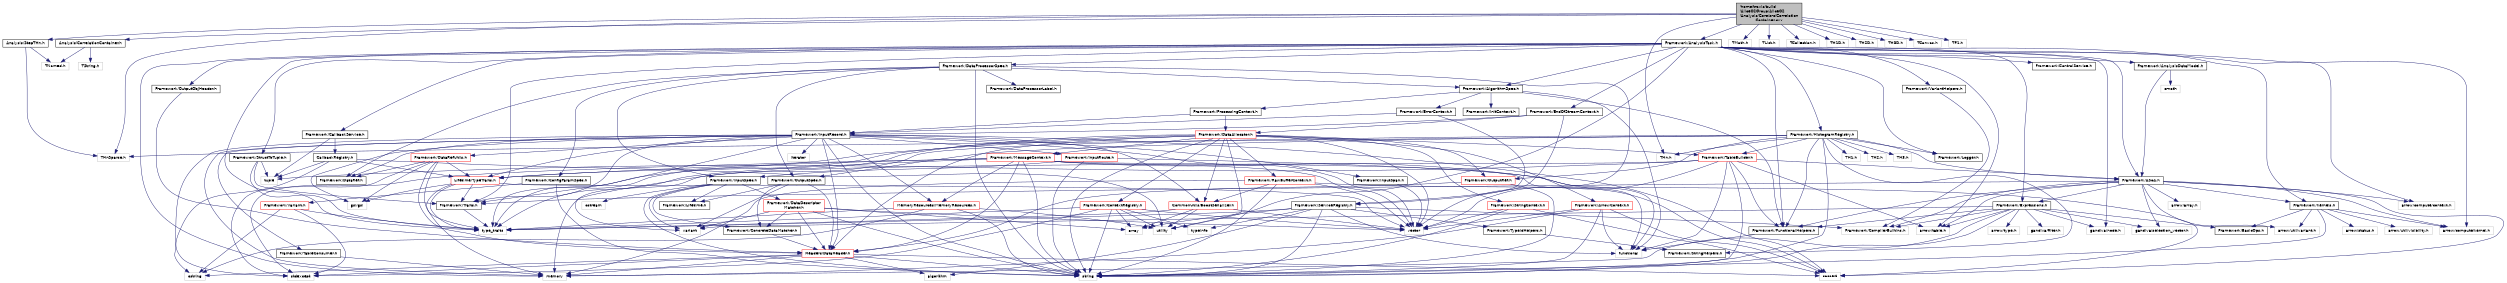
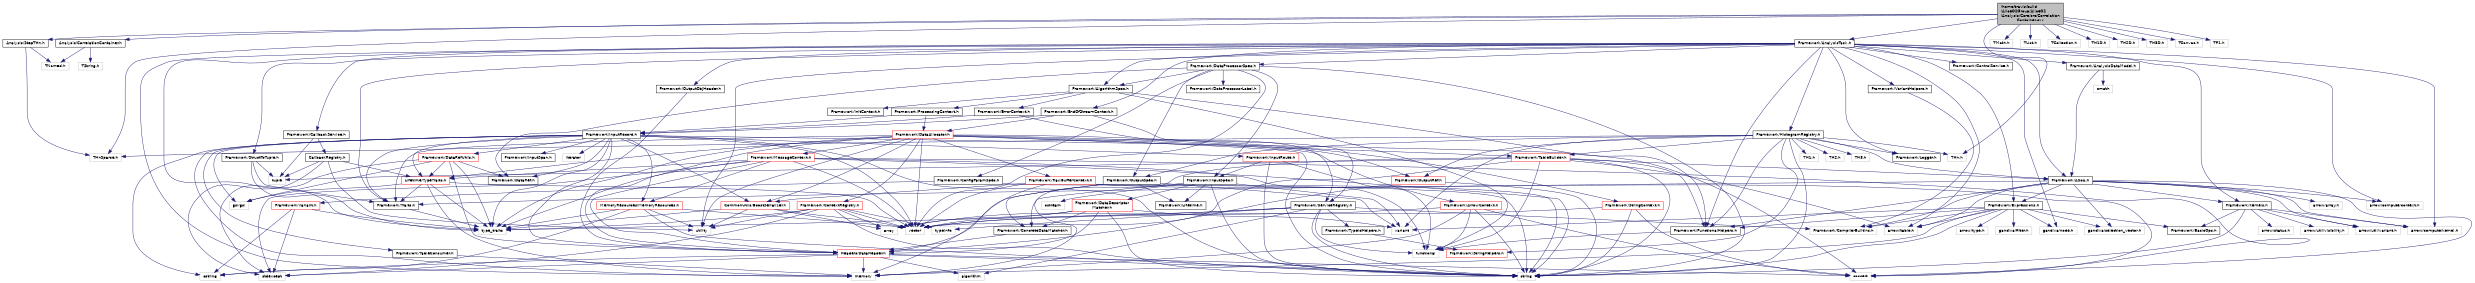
edge "Framework/InputSpan.h" -> "vector": now "MemoryResources/MemoryResources.h" -> "vector"
node "Framework/StringHelpers.h": color black -> red
